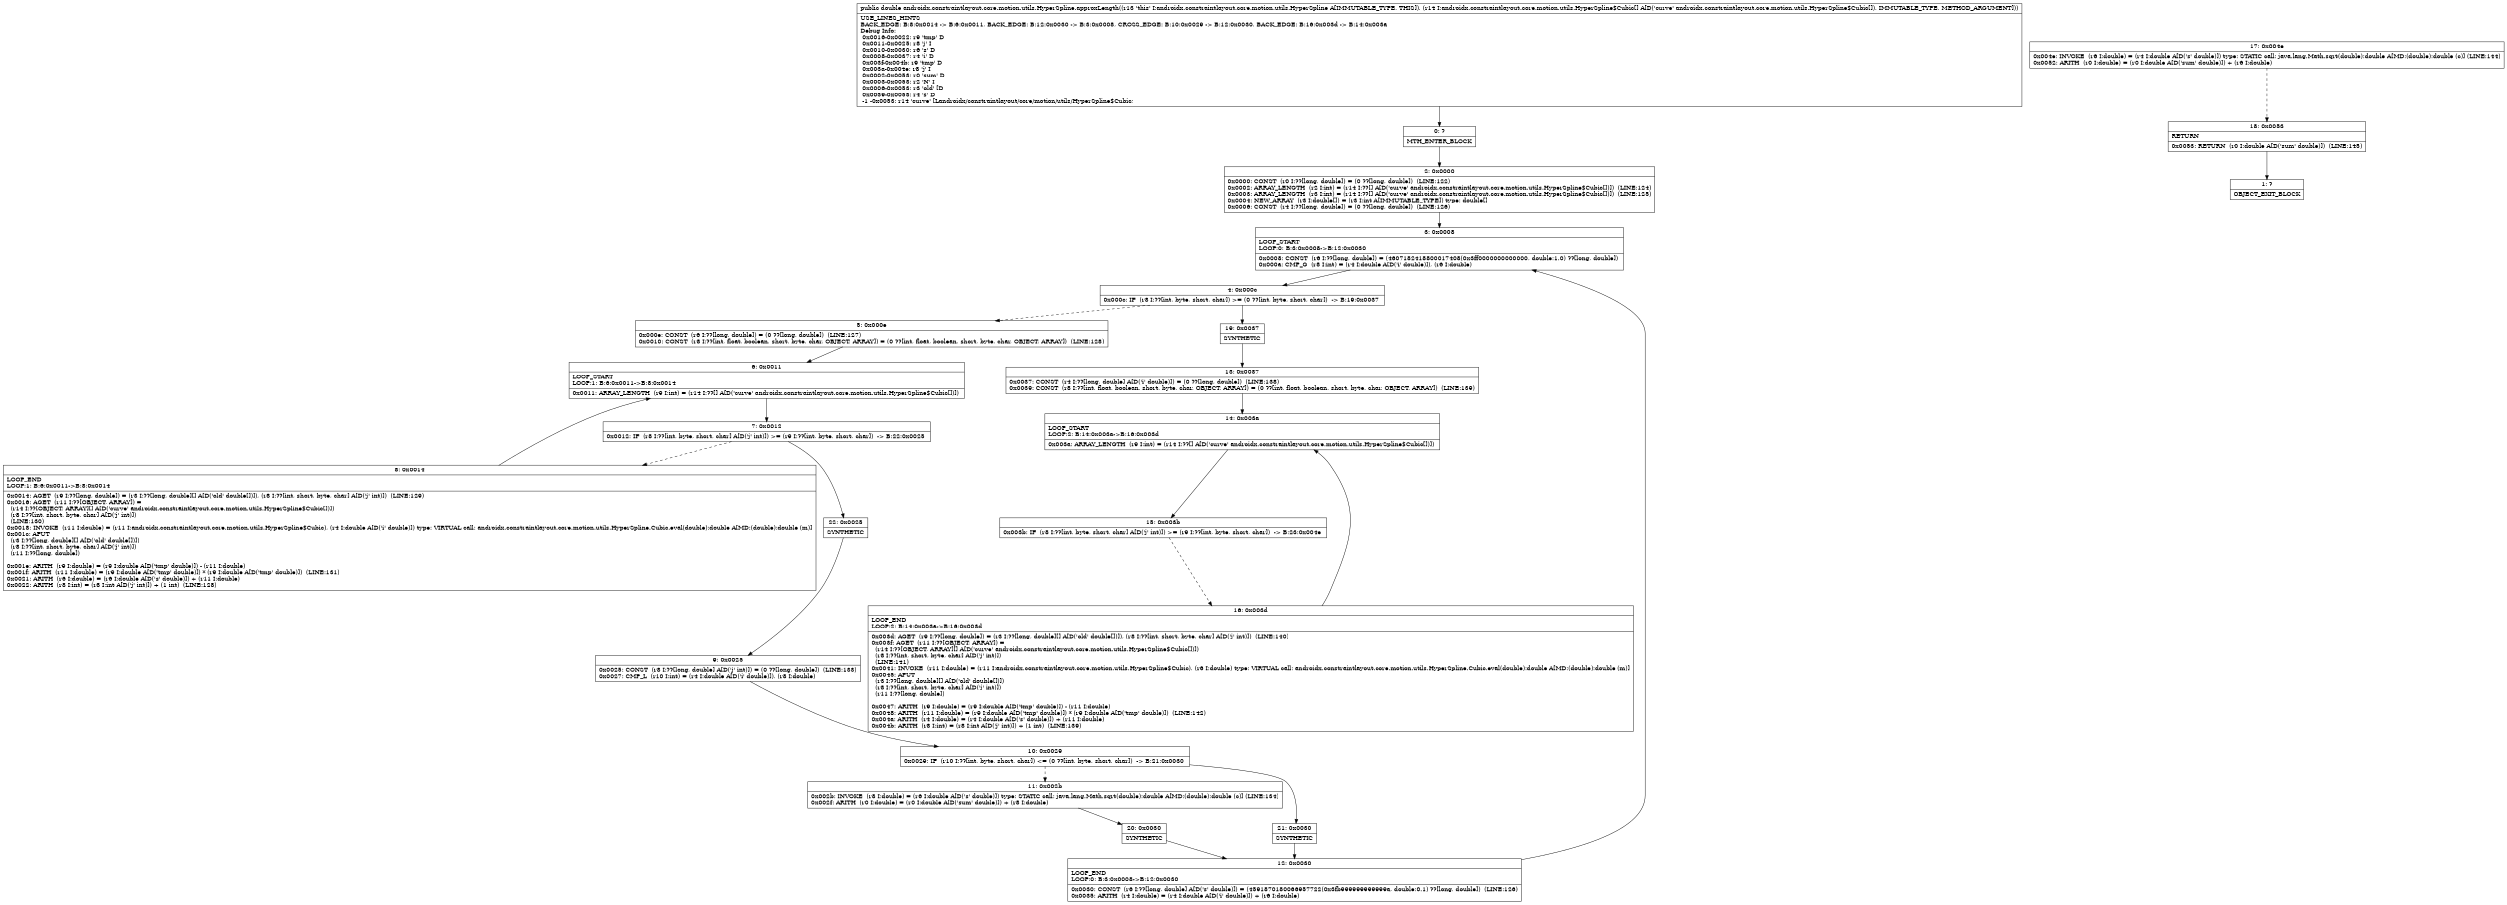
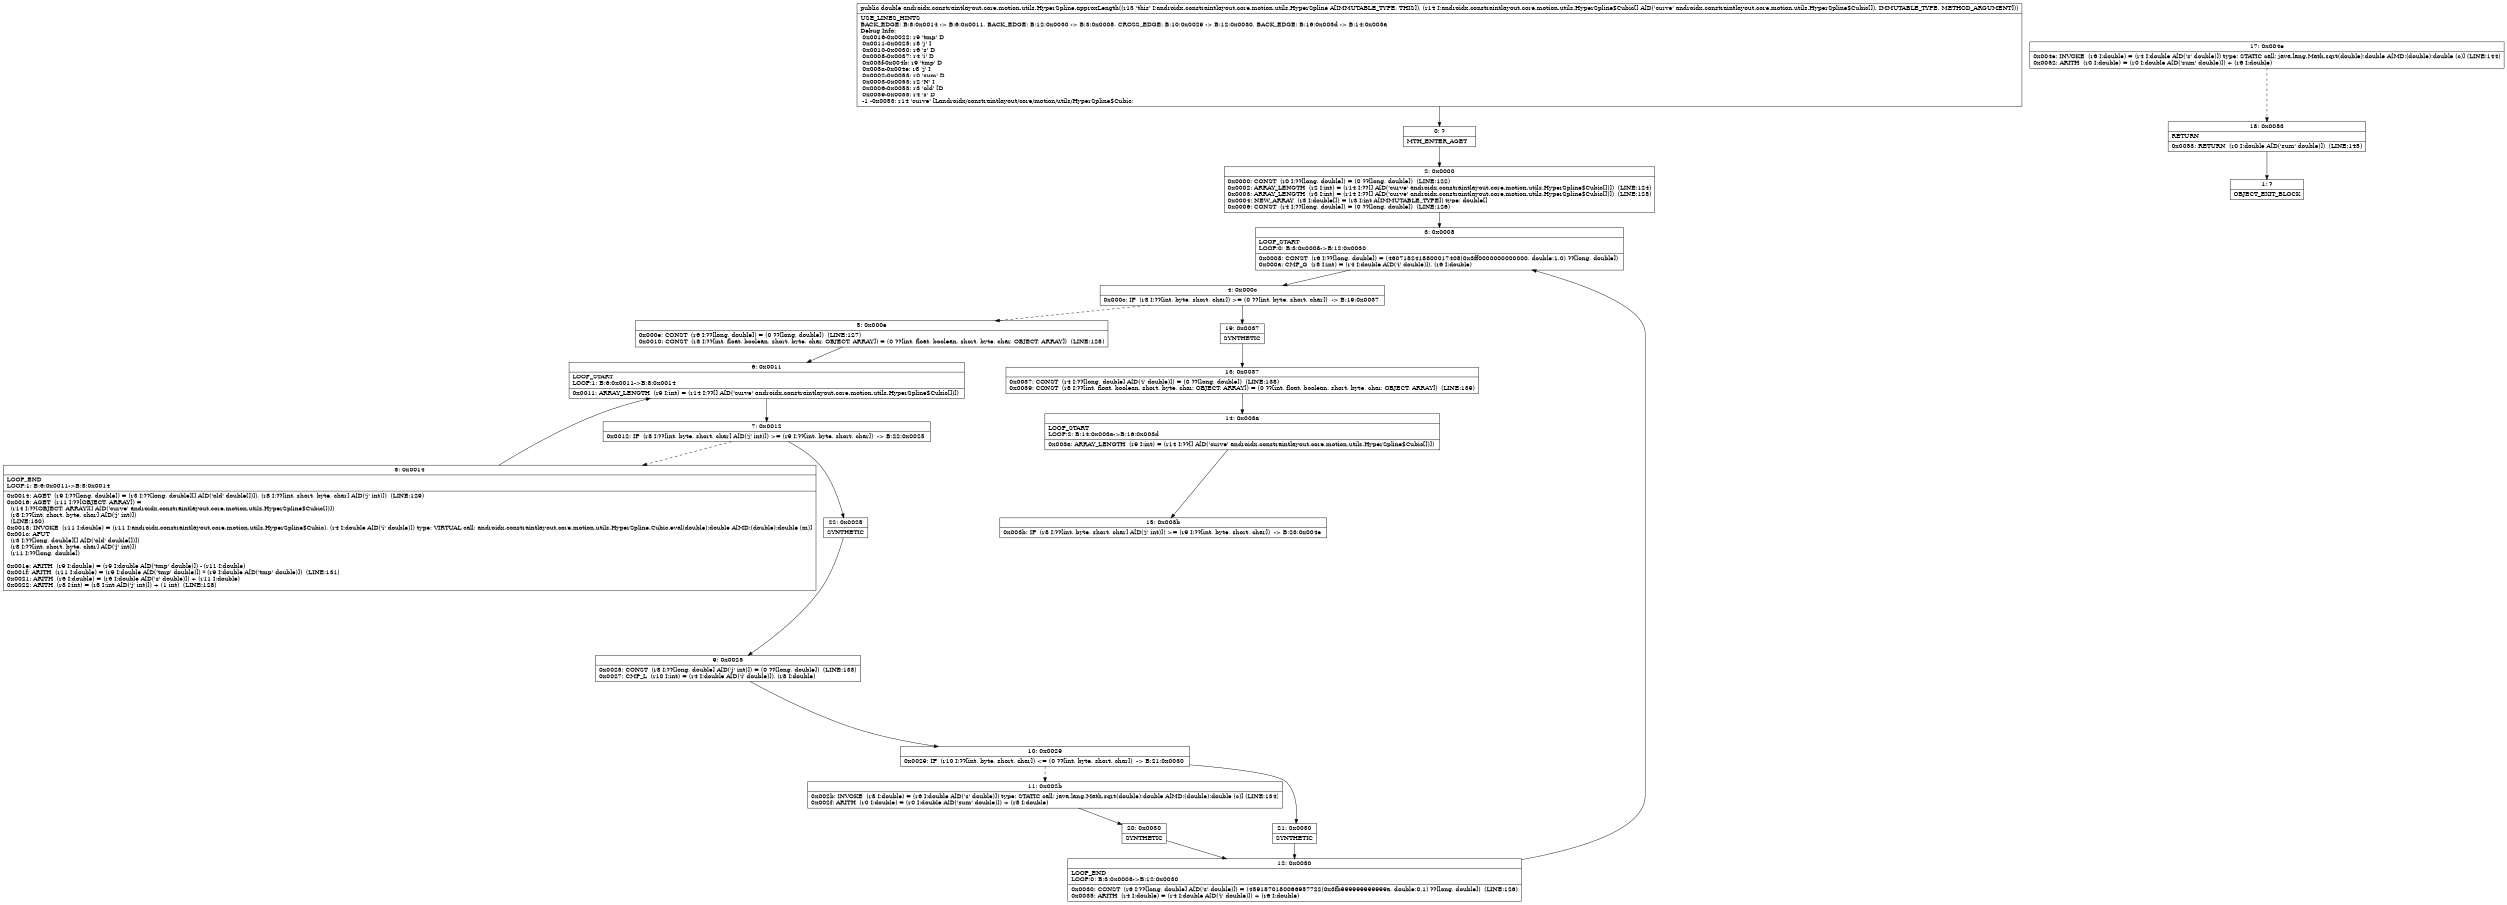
node "0: ?": text "MTH_ENTER_BLOCK" -> "MTH_ENTER_AGET"
node "16: 0x003d": removed
